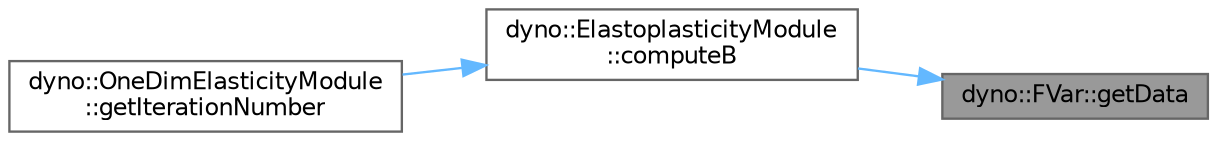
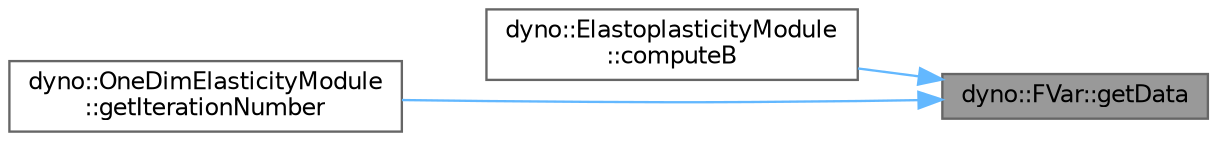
edge "dyno::OneDimElasticityModule ::getIterationNumber" -> "dyno::ElastoplasticityModule ::computeB": now "dyno::OneDimElasticityModule ::getIterationNumber" -> "dyno::FVar::getData"
